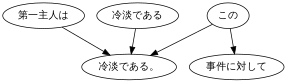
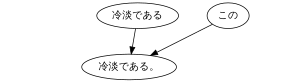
node "第一主人は": removed
node "事件に対して": removed
